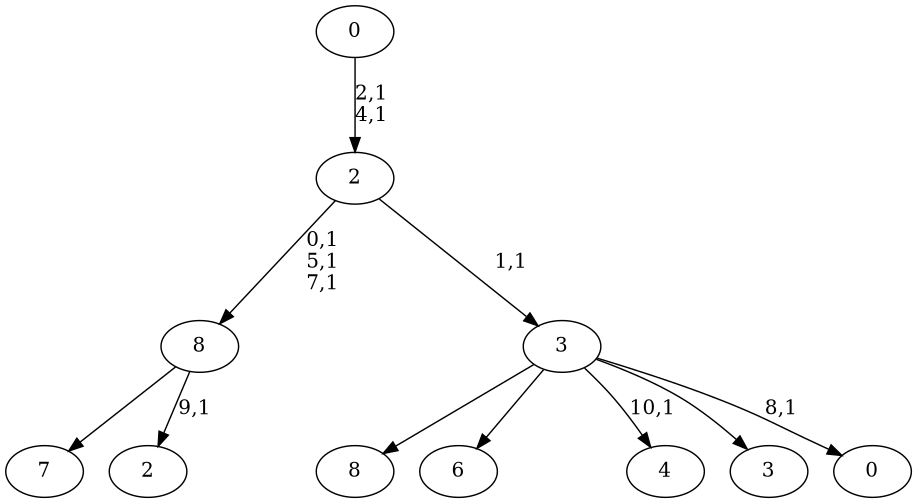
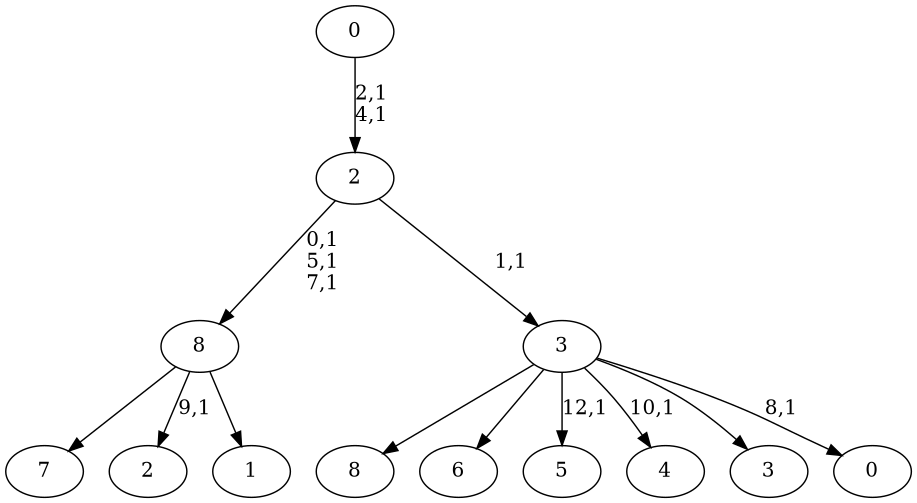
node "1": added
node "5": added
